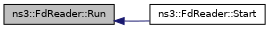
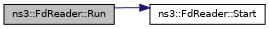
edge "ns3::FdReader::Start" -> "ns3::FdReader::Run": reversed
